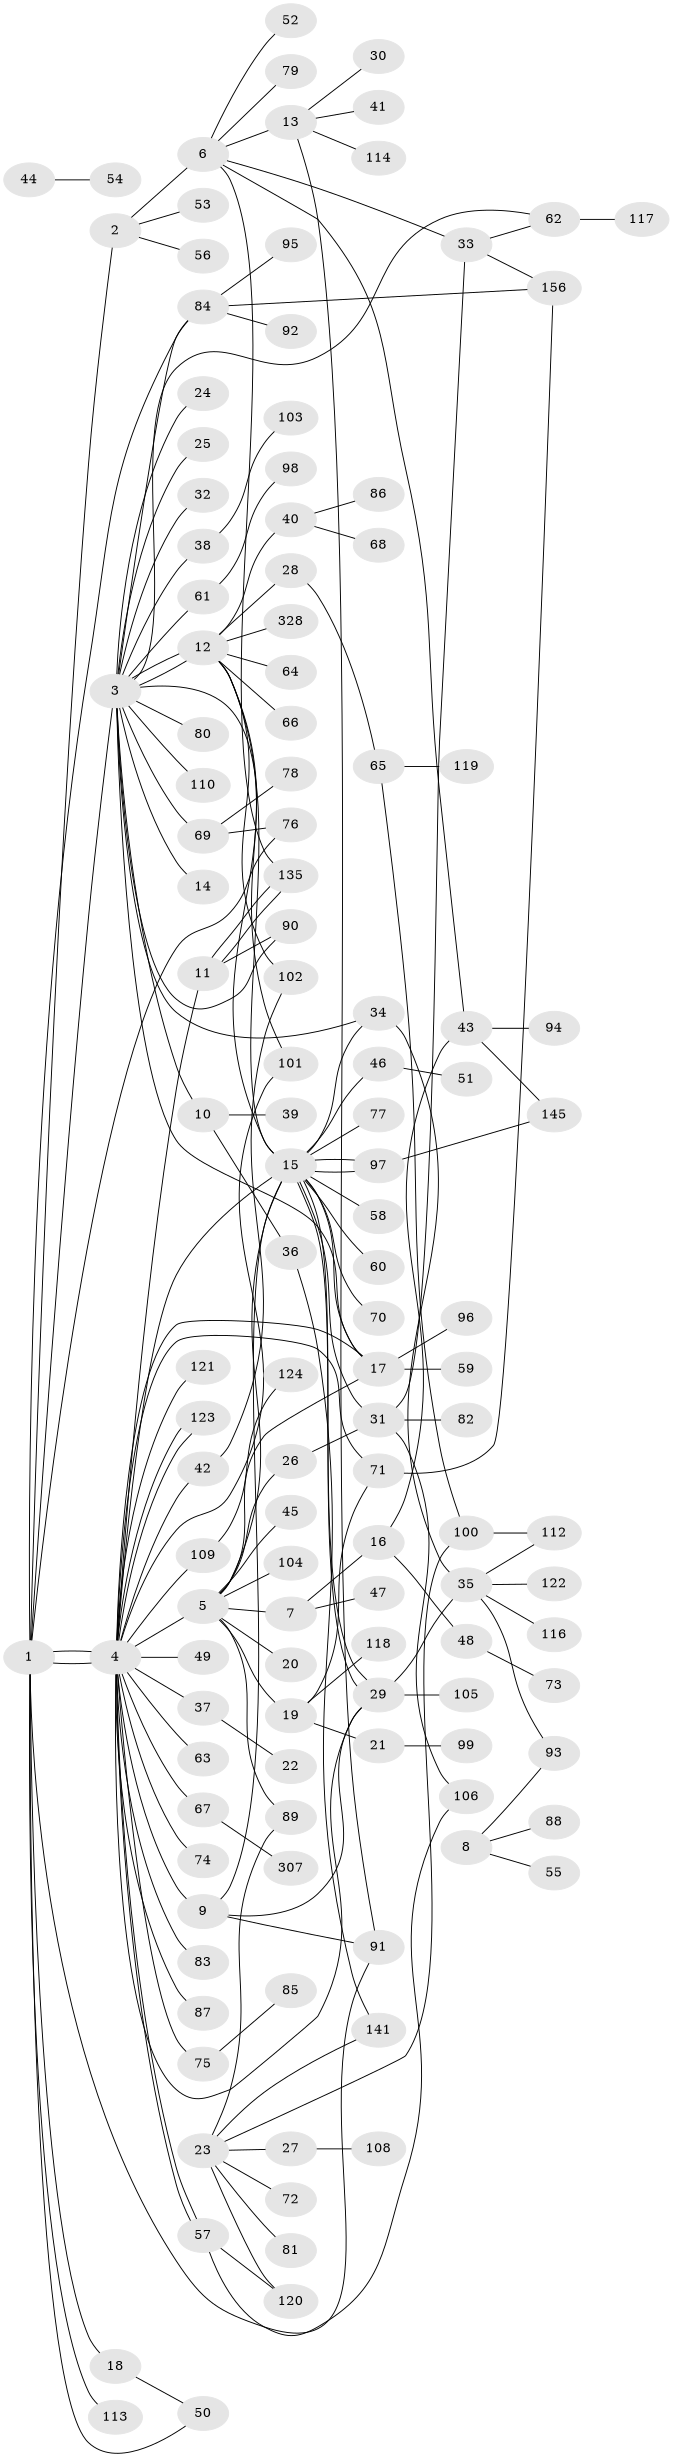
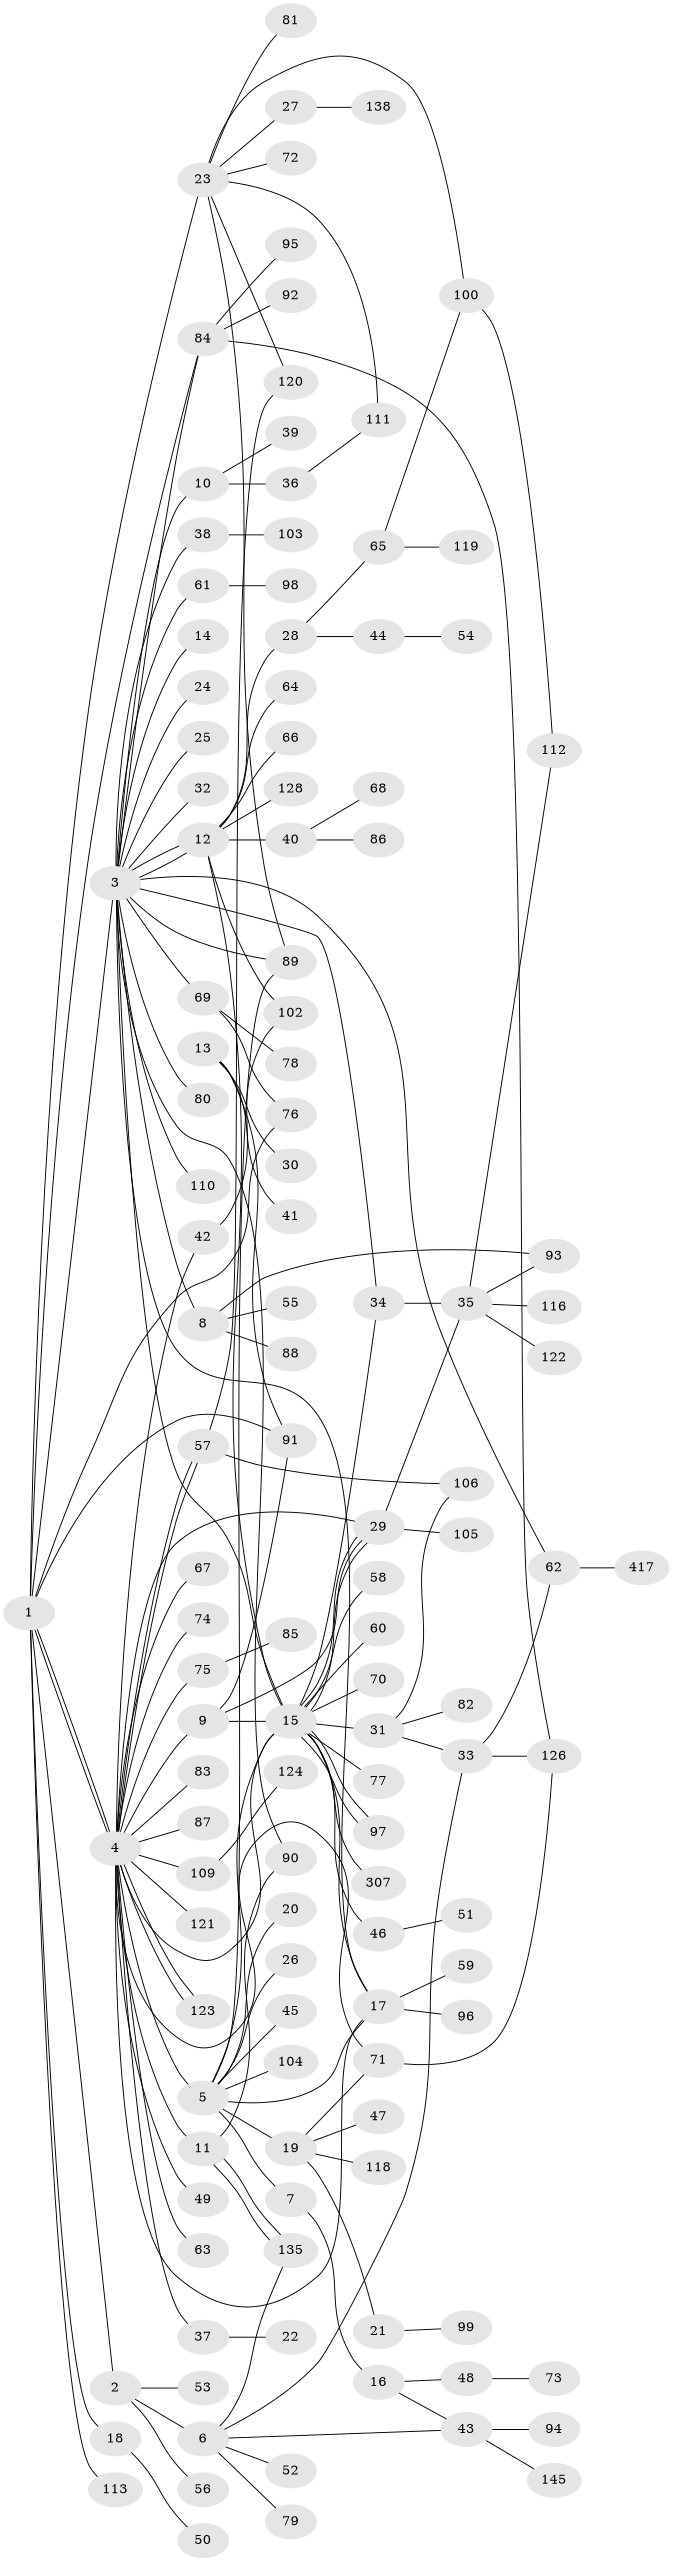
edge "13" -- "6": removed
node "114": removed
node "117": label "117" -> "417"
node "156": label "156" -> "126"
node "328": label "328" -> "128"
edge "28" -- "44": added
edge "3" -- "89": added
node "101": removed
edge "3" -- "8": added
edge "145" -- "97": removed
edge "31" -- "26": removed
edge "47" -- "7": now "47" -- "19"
edge "67" -- "307": now "15" -- "307"
node "141": label "141" -> "111"
node "108": label "108" -> "138"
edge "1" -- "50": now "1" -- "23"
